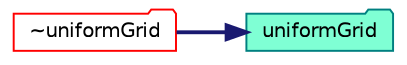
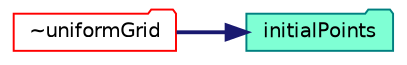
node "uniformGrid": label "uniformGrid" -> "initialPoints"
